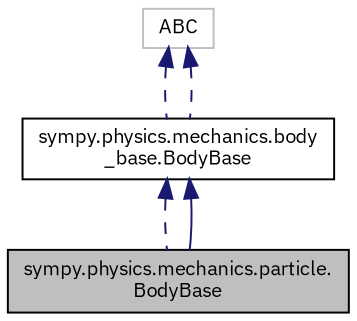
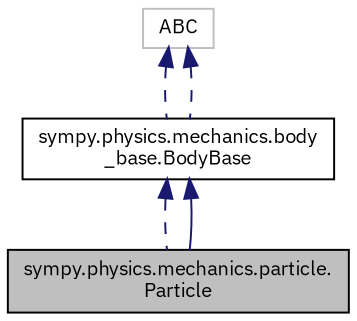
node "sympy.physics.mechanics.particle. BodyBase": label "sympy.physics.mechanics.particle. BodyBase" -> "sympy.physics.mechanics.particle. Particle"
